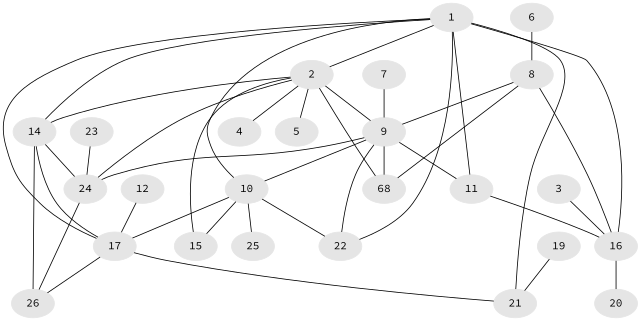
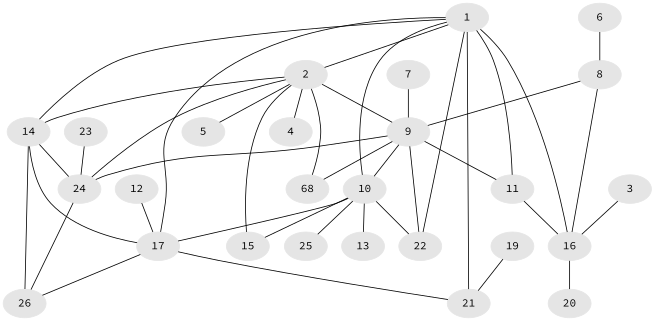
edge "8" -- "68": removed
node "13": added
